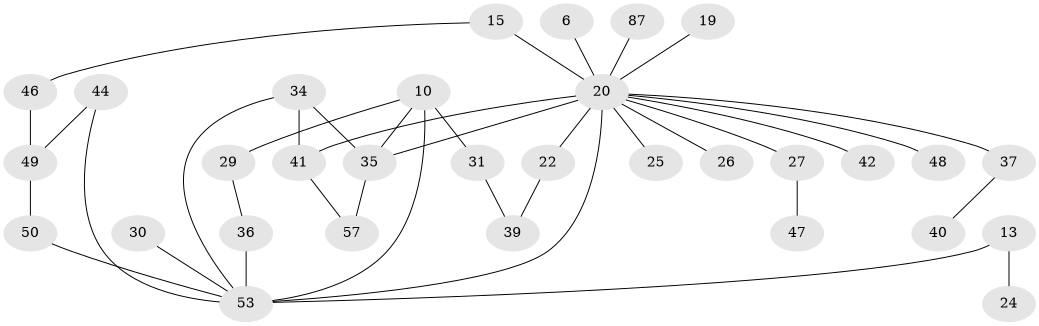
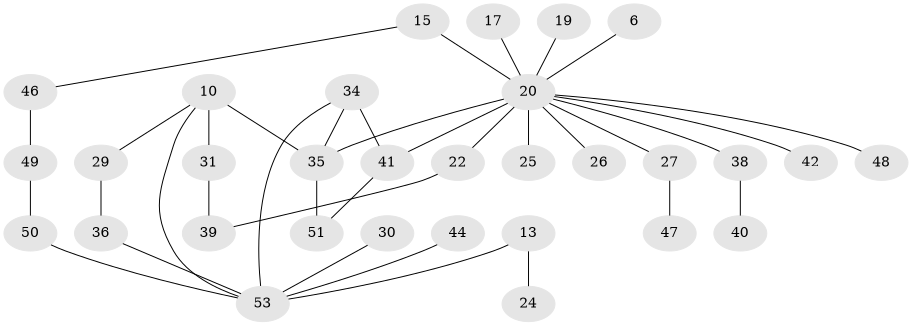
node "87": label "87" -> "17"
edge "44" -- "49": removed
node "37": label "37" -> "38"
node "57": label "57" -> "51"
edge "20" -- "53": removed
